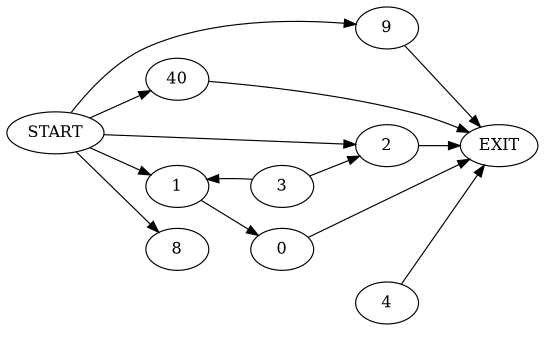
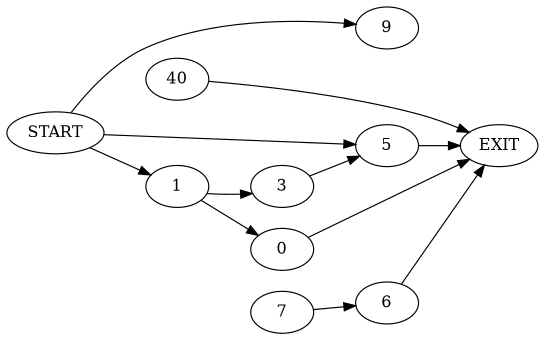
edge "9" -> "EXIT": removed
edge "START" -> "40": removed
node "2": label "2" -> "5"
edge "3" -> "1": reversed
node "8": removed
node "4": label "4" -> "6"
node "7": added
